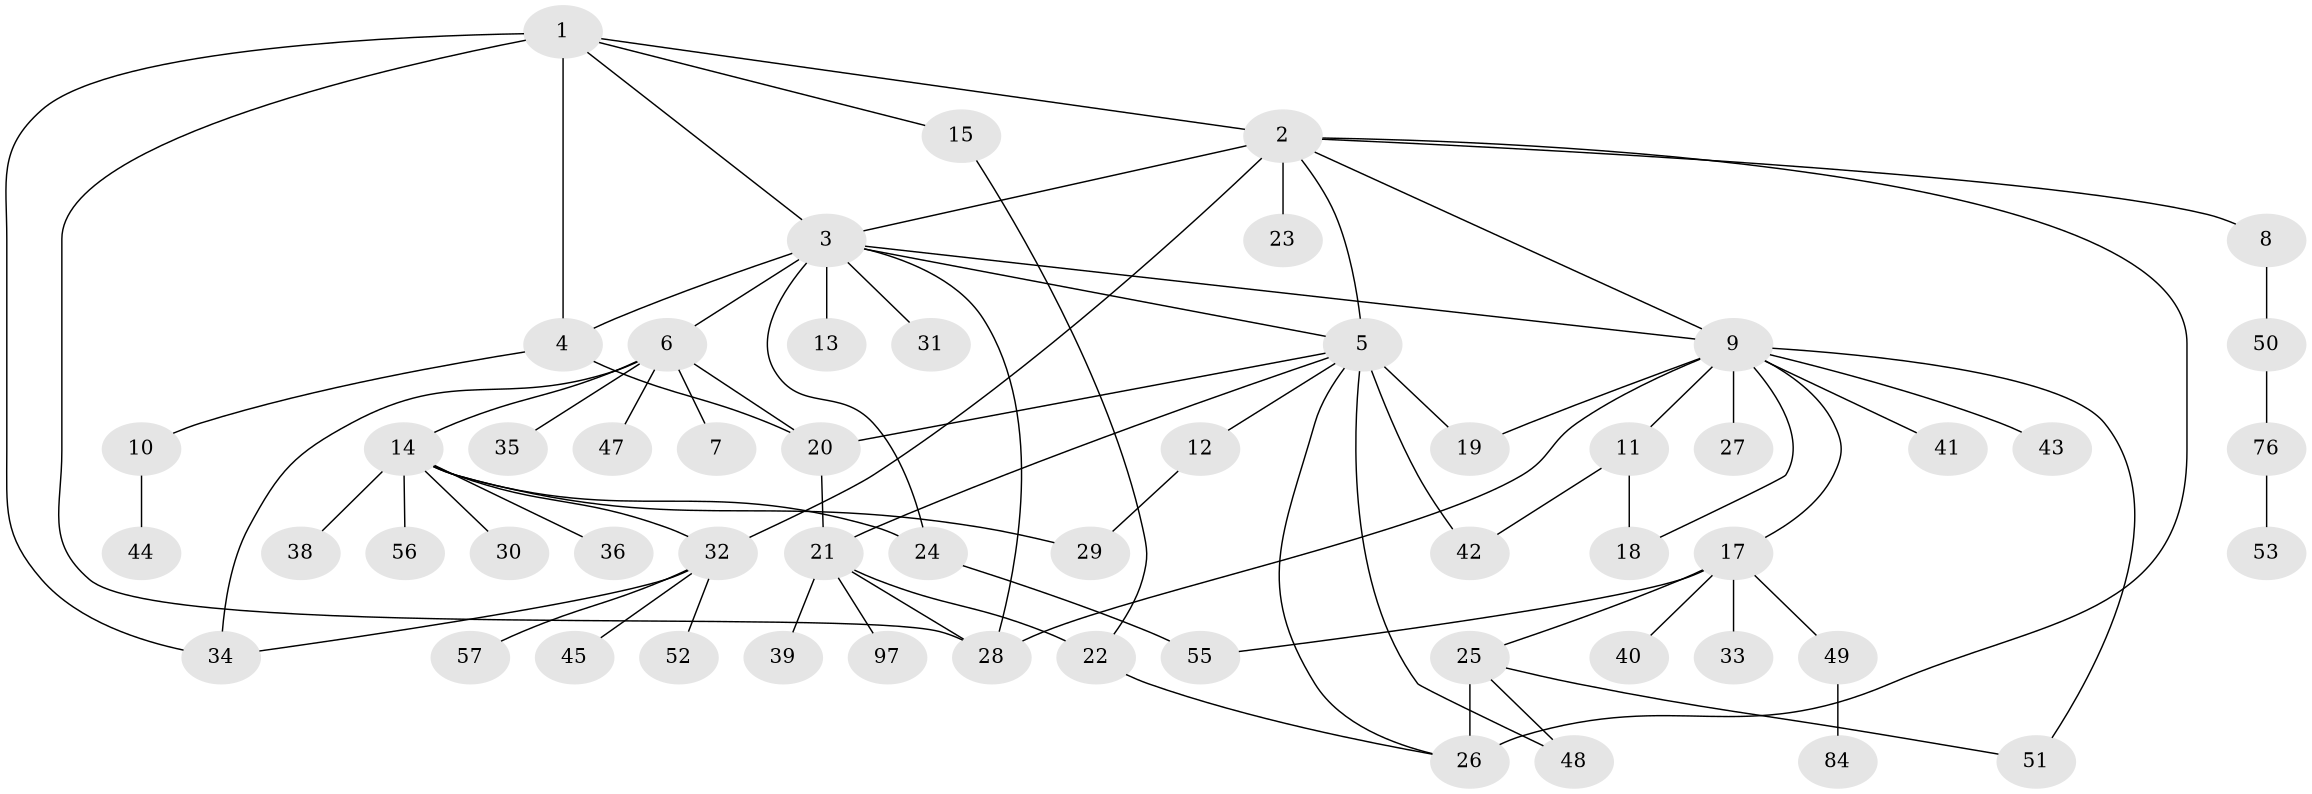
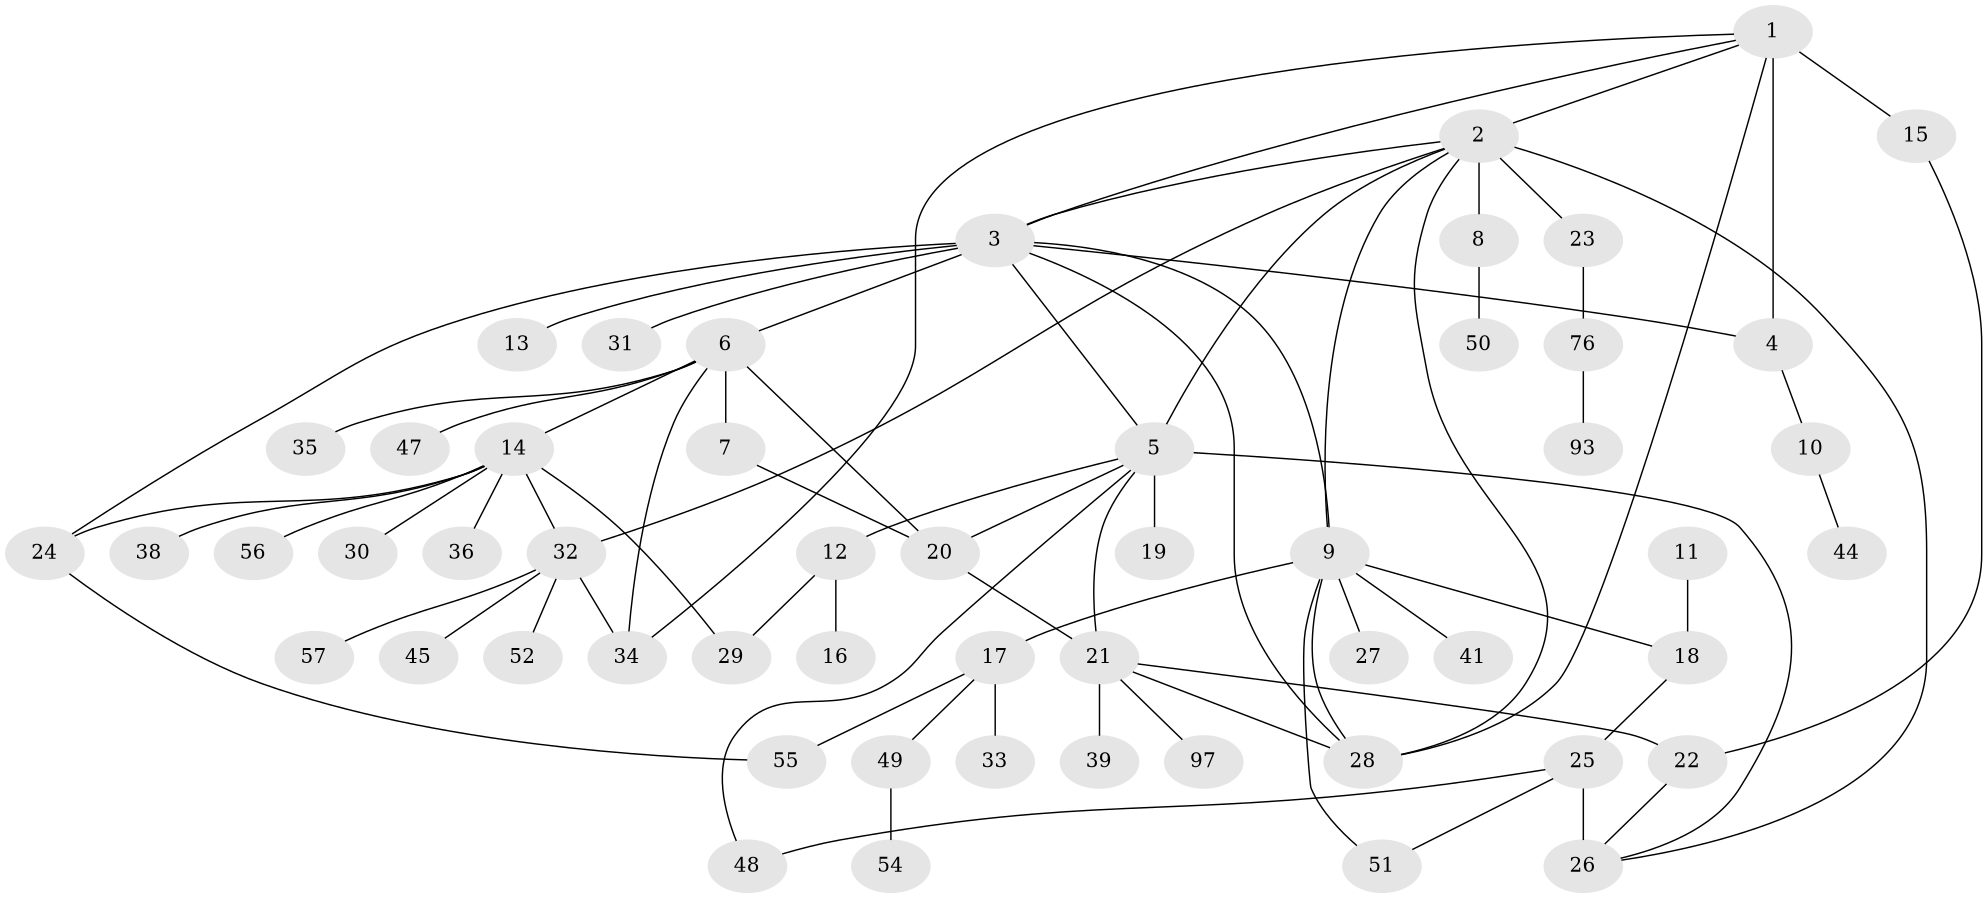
edge "4" -- "20": now "7" -- "20"
edge "9" -- "19": removed
edge "9" -- "11": removed
edge "50" -- "76": now "23" -- "76"
node "43": removed
edge "2" -- "28": added
node "42": removed
node "53": label "53" -> "93"
edge "17" -- "25": now "18" -- "25"
node "16": added
node "40": removed
node "84": label "84" -> "54"
